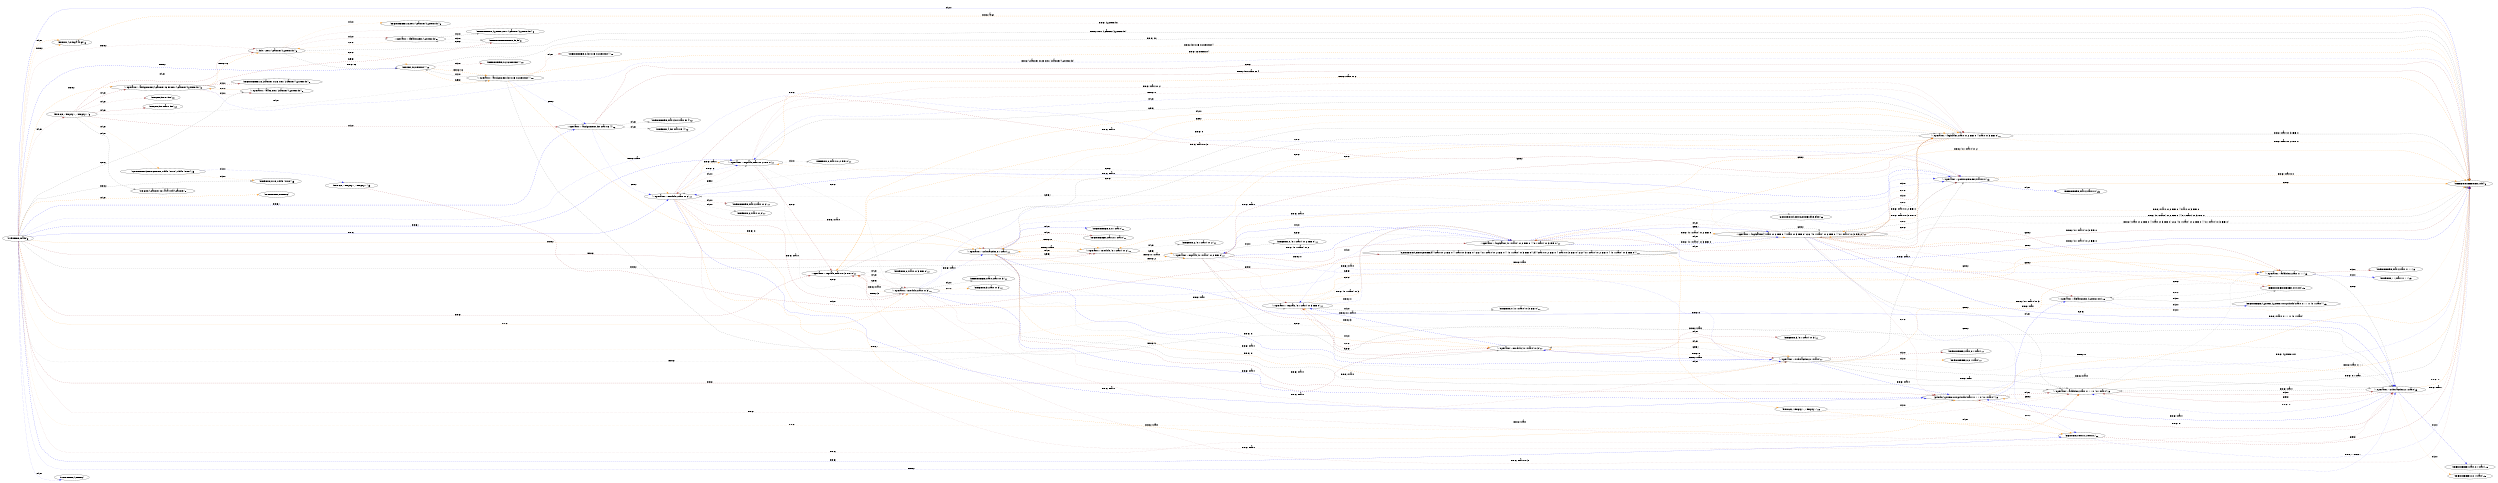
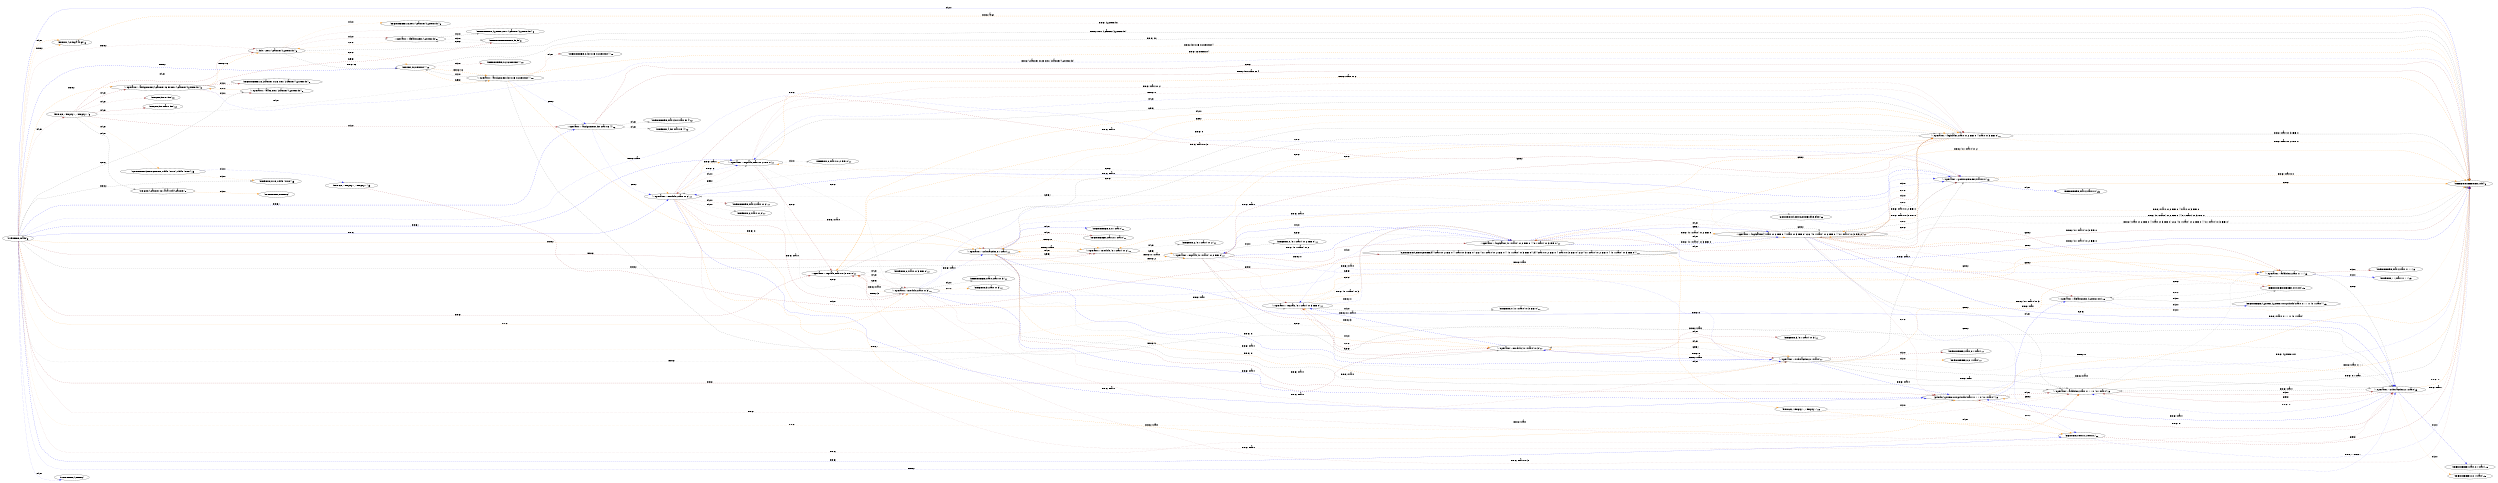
edge "(METHOD,main)" -> "(MODIFIER,PUBLIC)": now "(LOCAL,Scanner sc: java.util.Scanner)" -> "(MODIFIER,PUBLIC)"
